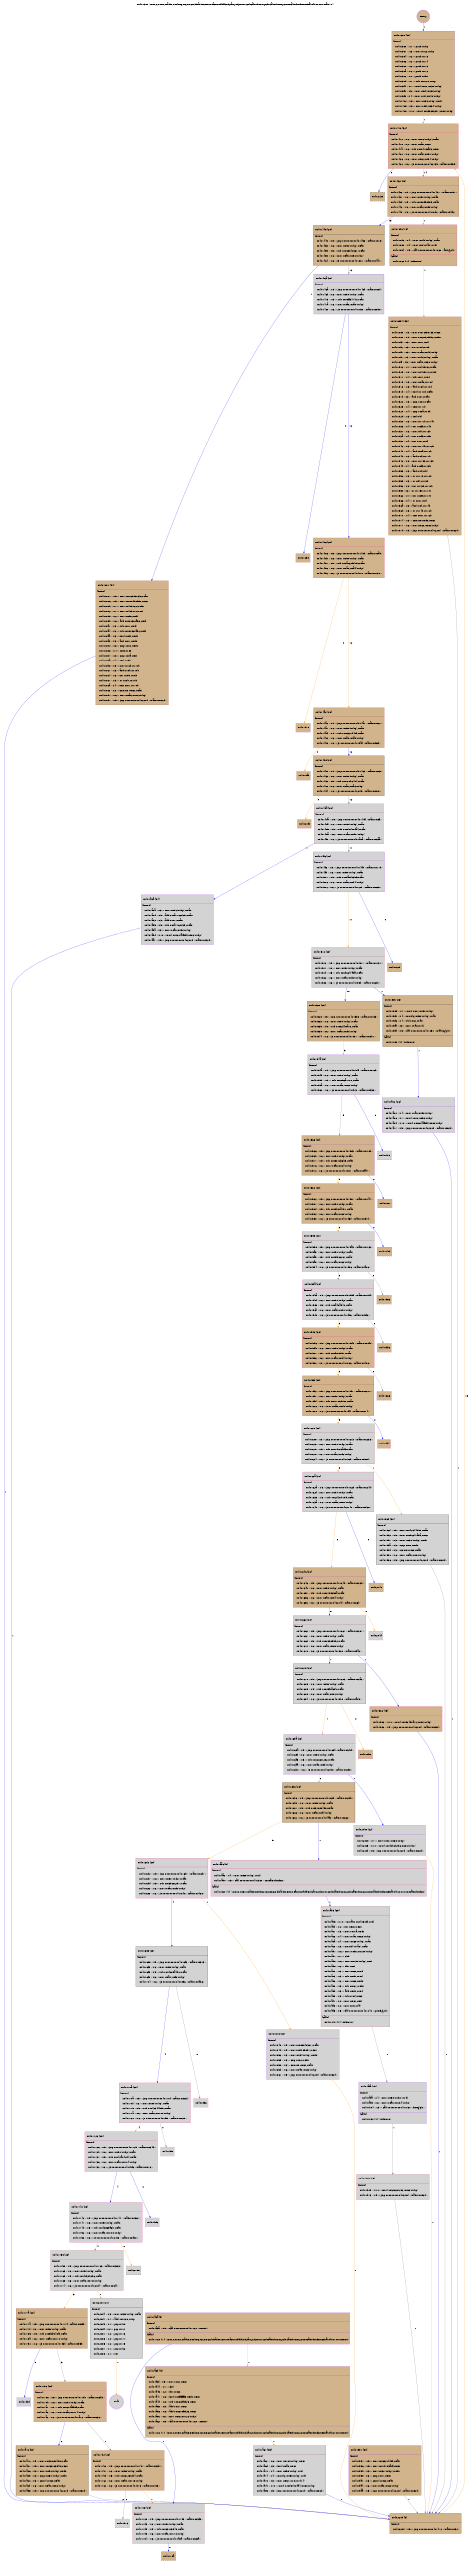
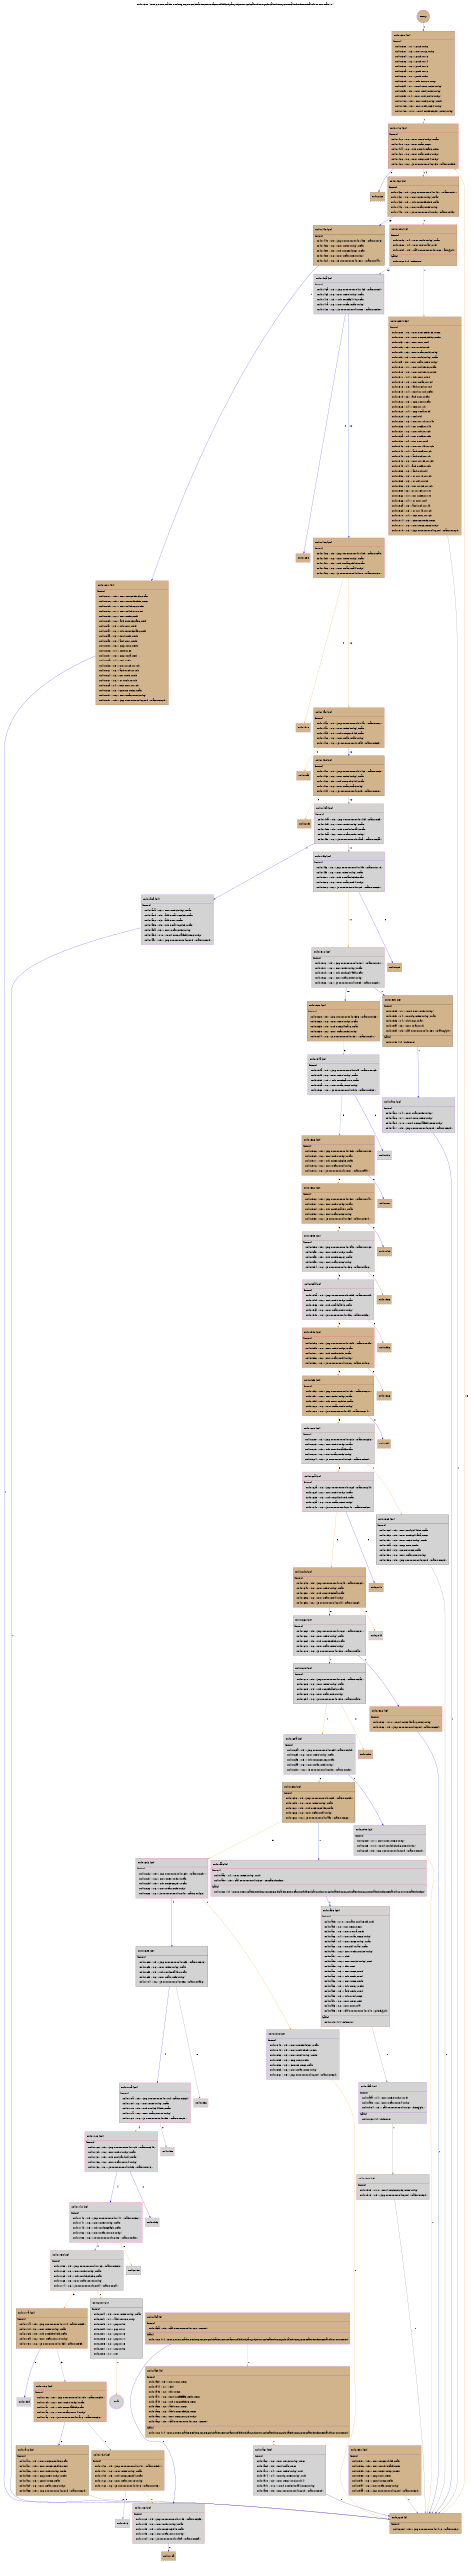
edge "0x40144e [28]" -> "0x40146a [28]": now "0x4018dc [13]" -> "0x40146a [28]"
